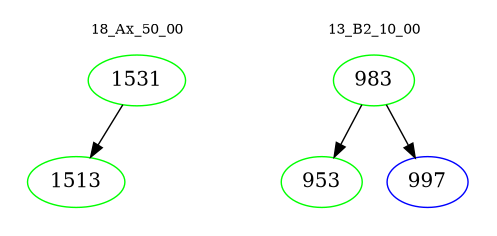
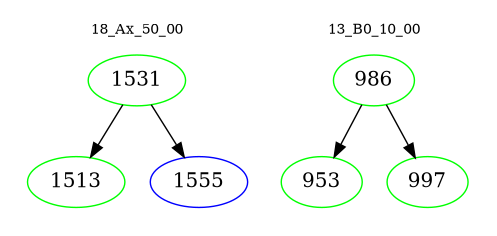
cluster "13_B2_10_00": label "13_B2_10_00" -> "13_B0_10_00"
node "983": label "983" -> "986"
node "1555": added
node "997": color blue -> green
